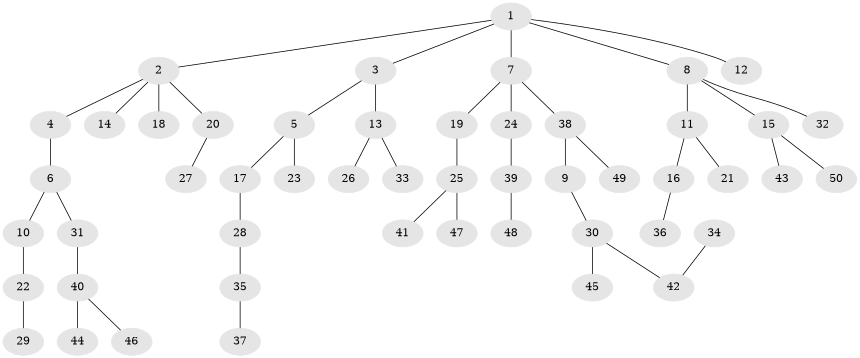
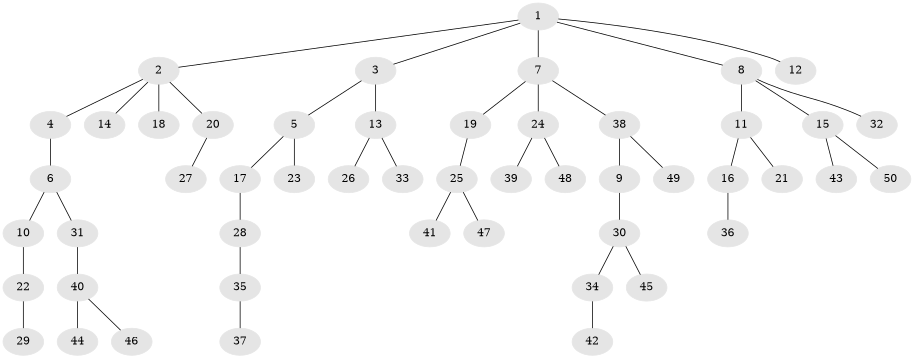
edge "39" -- "48": now "24" -- "48"
edge "30" -- "42": now "30" -- "34"
